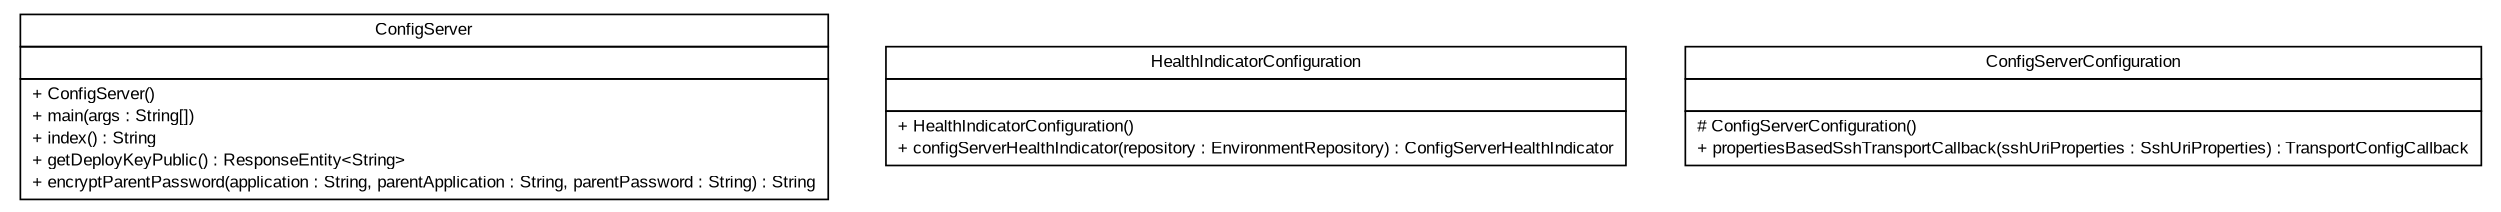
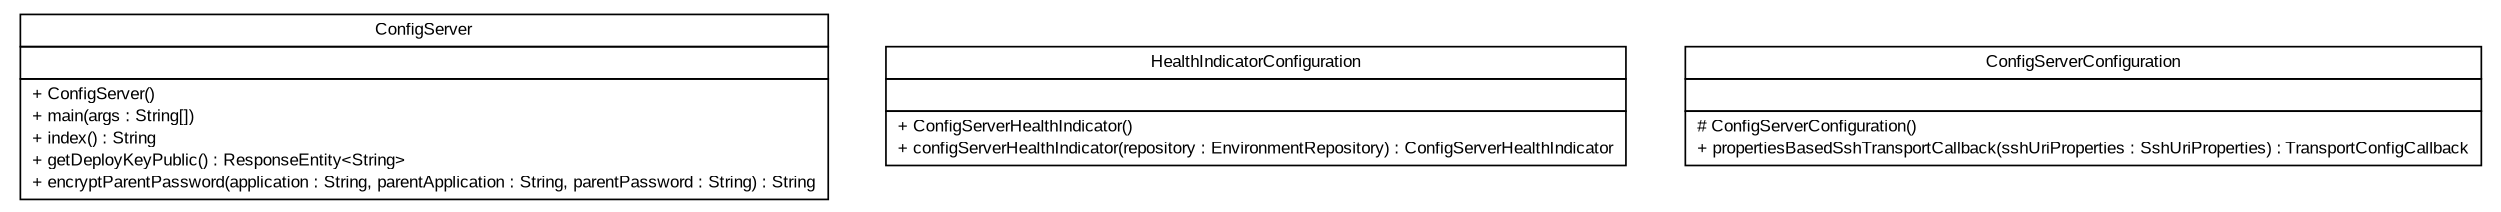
node "HealthIndicatorConfiguration": text "+ HealthIndicatorConfiguration()" -> "+ ConfigServerHealthIndicator()"
